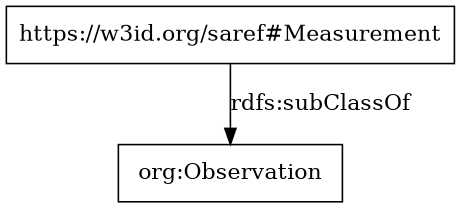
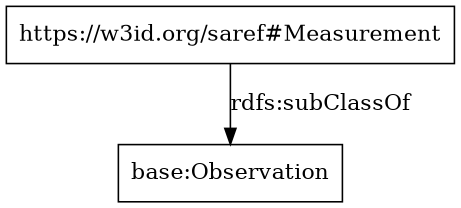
node "org:Observation": label "org:Observation" -> "base:Observation"
